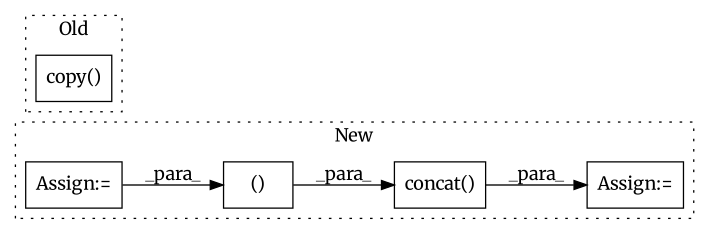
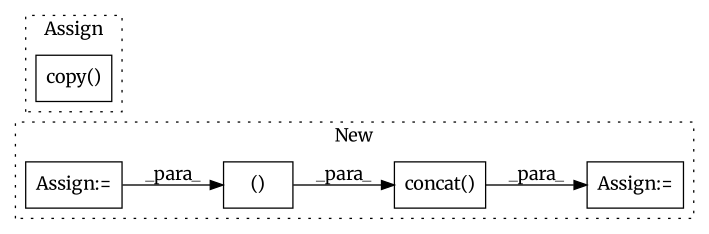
cluster "Old": label "Old" -> "Assign"
